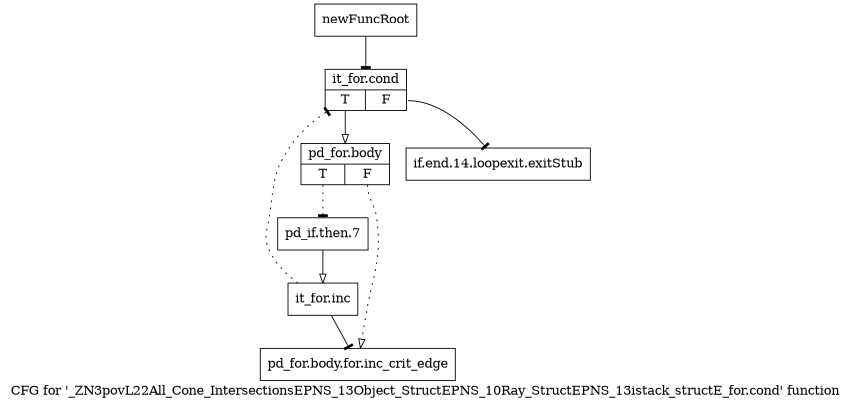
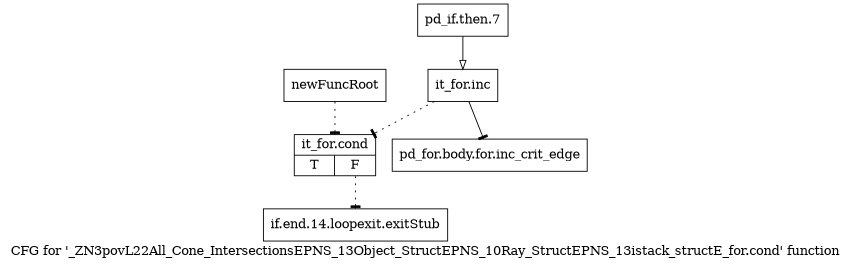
edge "newFuncRoot" -> "it_for.cond": style solid -> dotted
edge "it_for.cond" -> "if.end.14.loopexit.exitStub": style solid -> dotted
node "pd_for.body": removed
